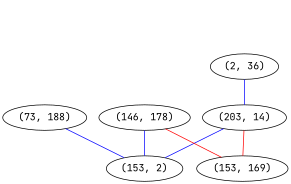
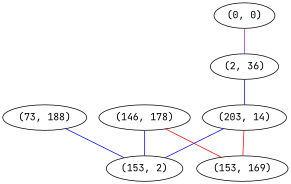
node "(0, 0)": added
